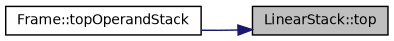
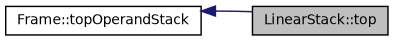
edge "Frame::topOperandStack" -> "LinearStack::top": reversed
